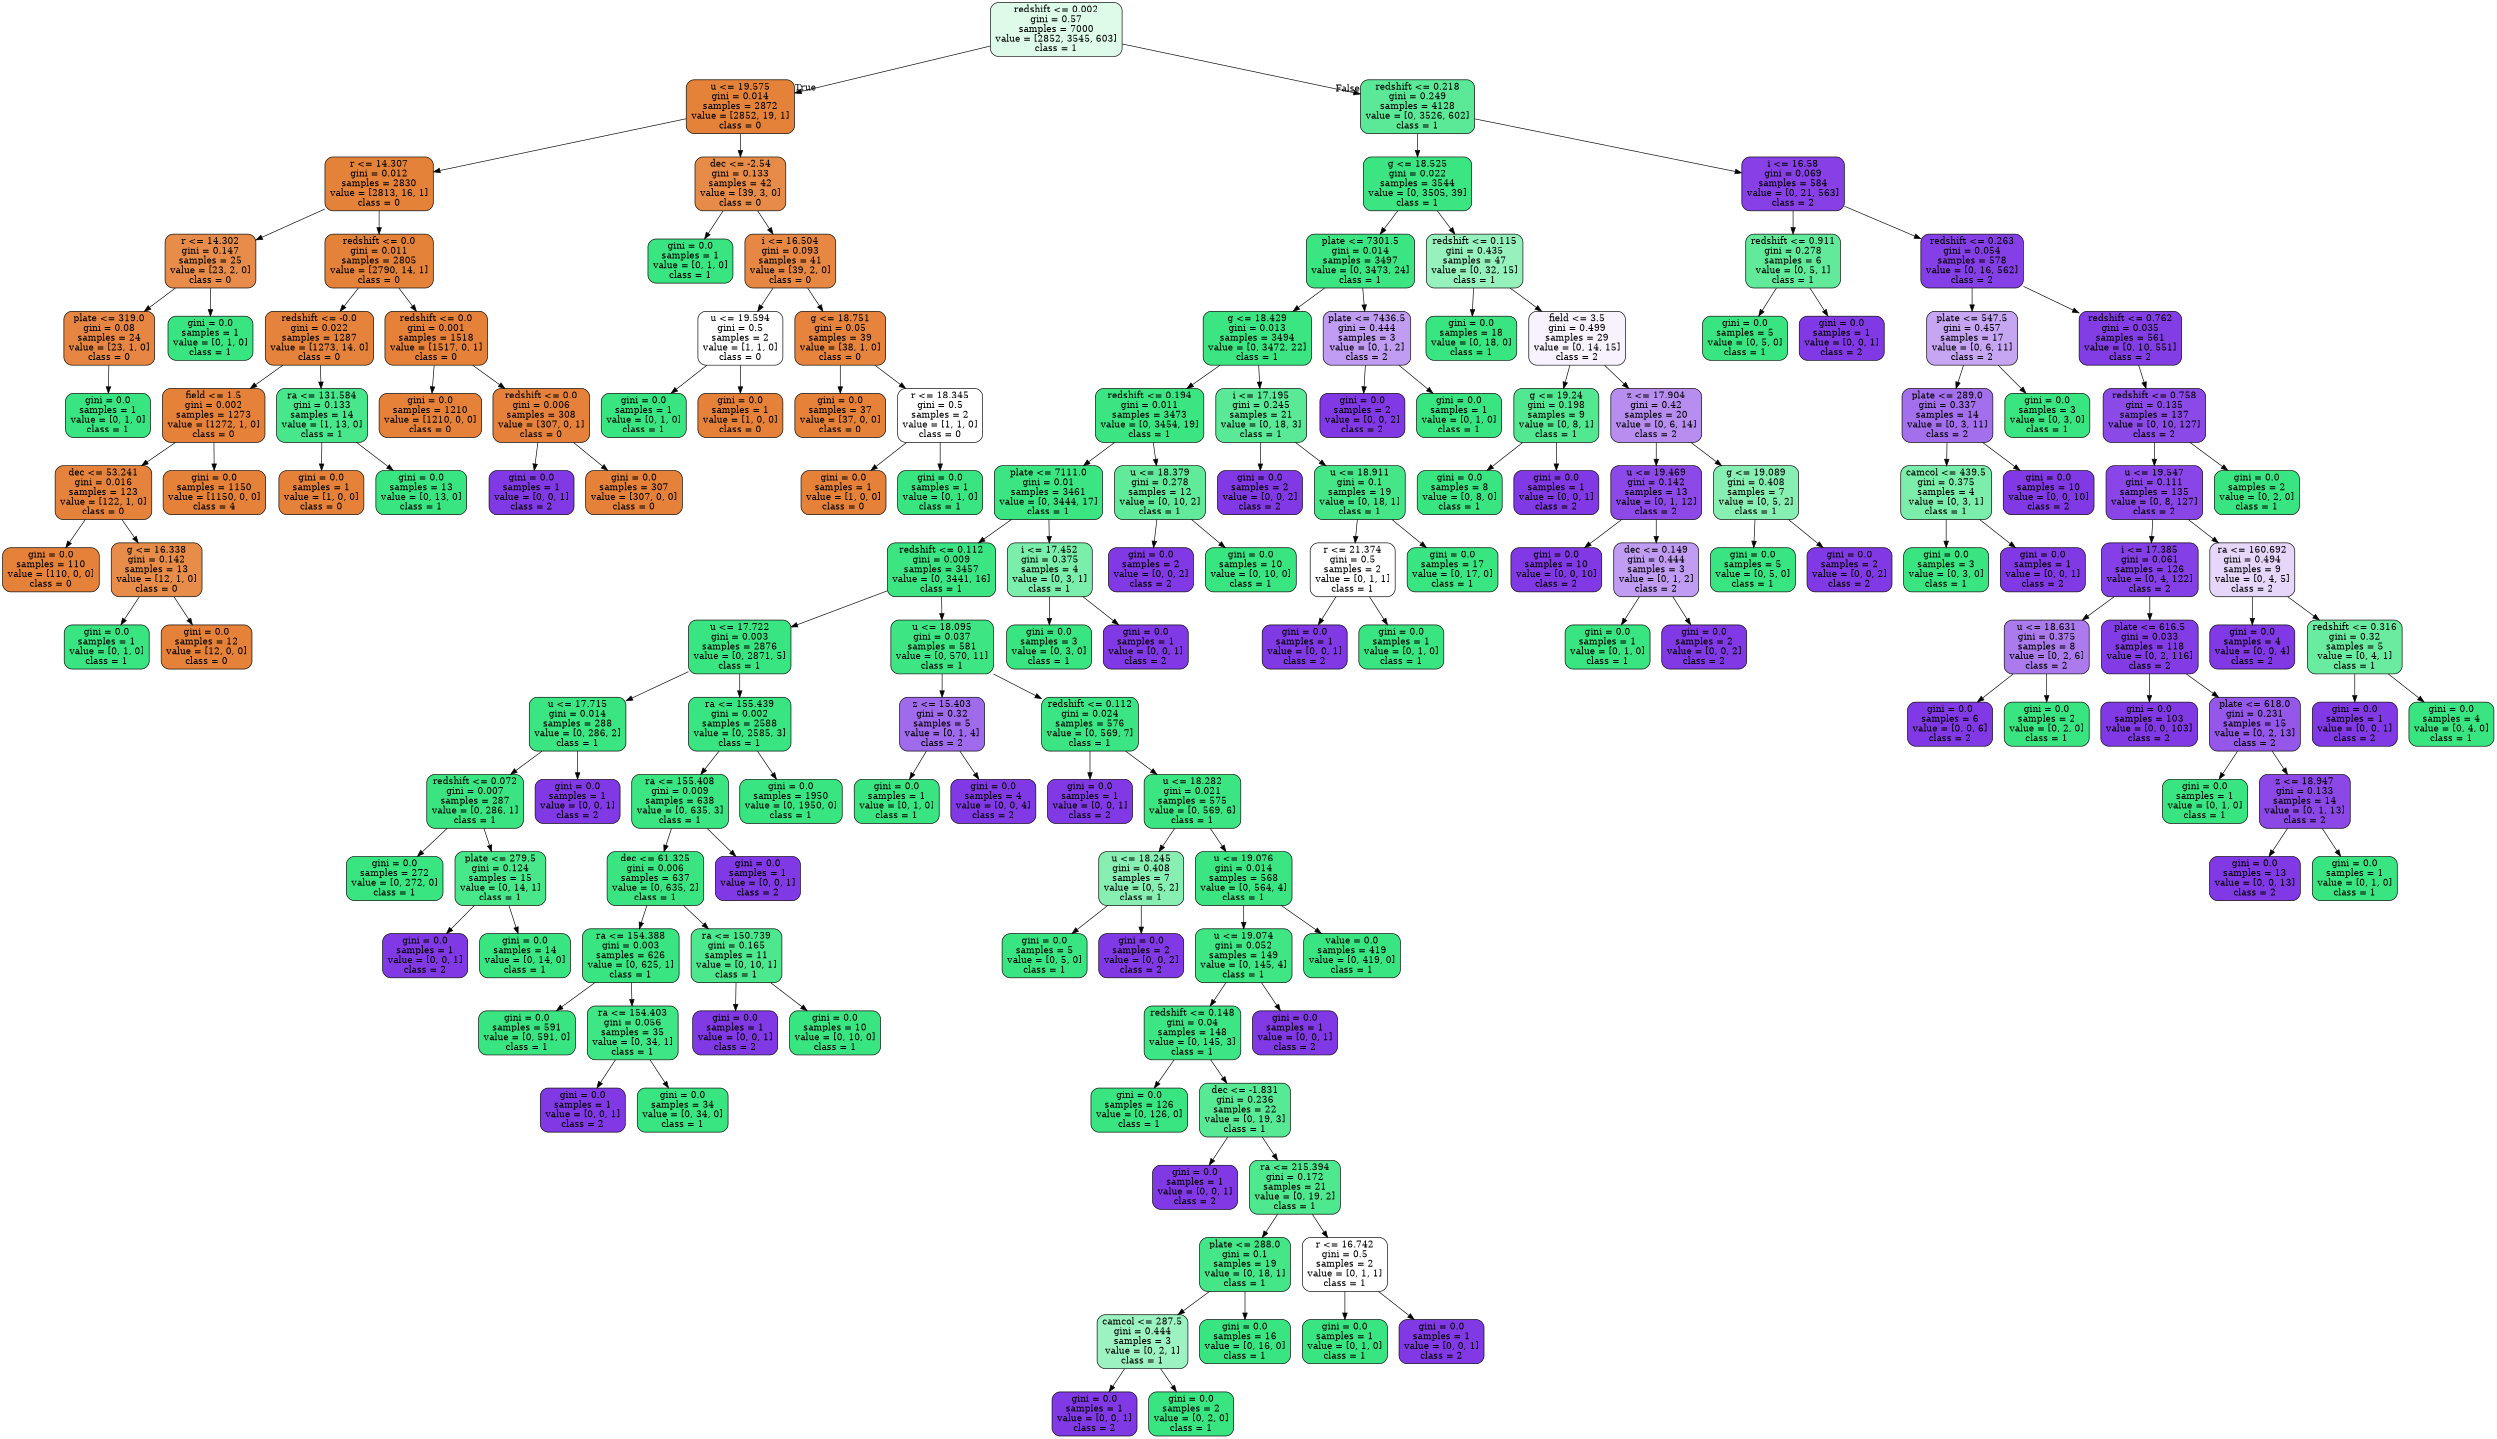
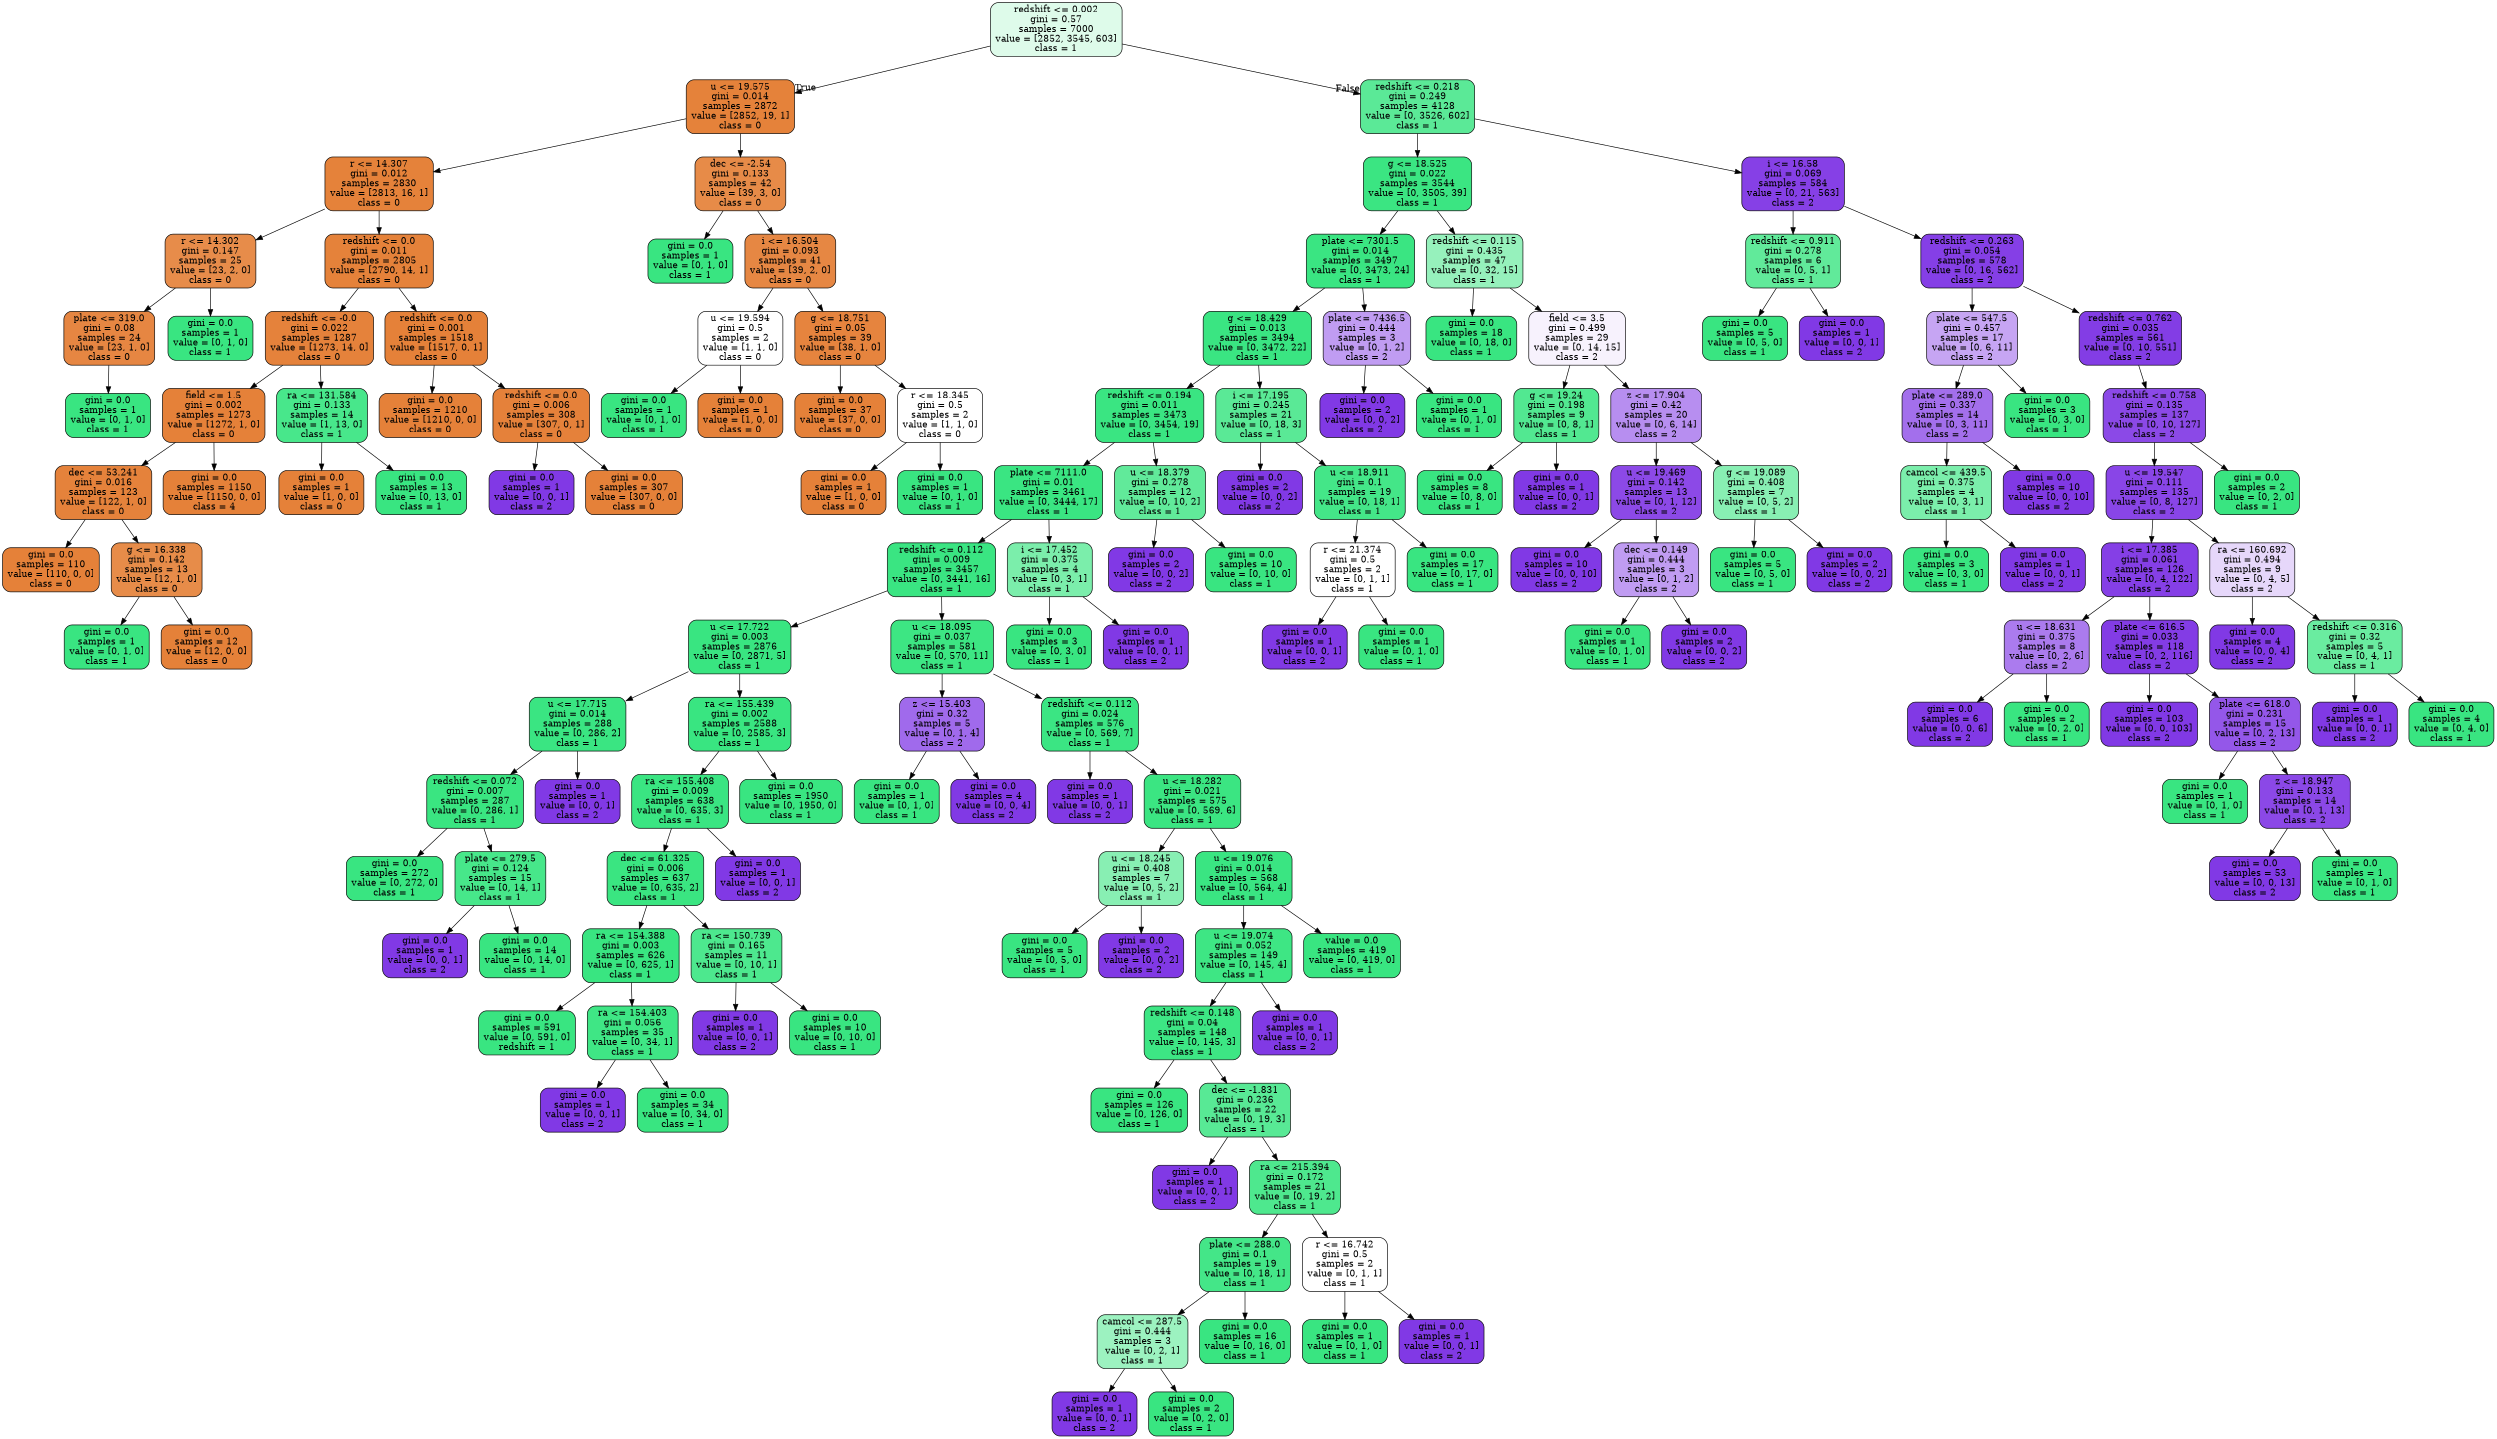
node "gini = 0.0 samples = 13 value = [0, 0, 13] class = 2": label "gini = 0.0 samples = 13 value = [0, 0, 13] class = 2" -> "gini = 0.0 samples = 53 value = [0, 0, 13] class = 2"
node "gini = 0.0 samples = 591 value = [0, 591, 0] class = 1": label "gini = 0.0 samples = 591 value = [0, 591, 0] class = 1" -> "gini = 0.0 samples = 591 value = [0, 591, 0] redshift = 1"
